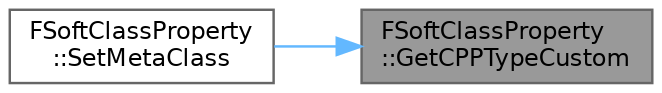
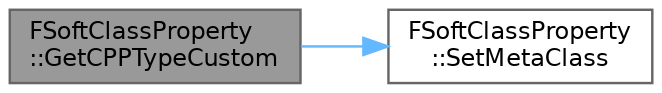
edge "FSoftClassProperty ::SetMetaClass" -> "FSoftClassProperty ::GetCPPTypeCustom": reversed
